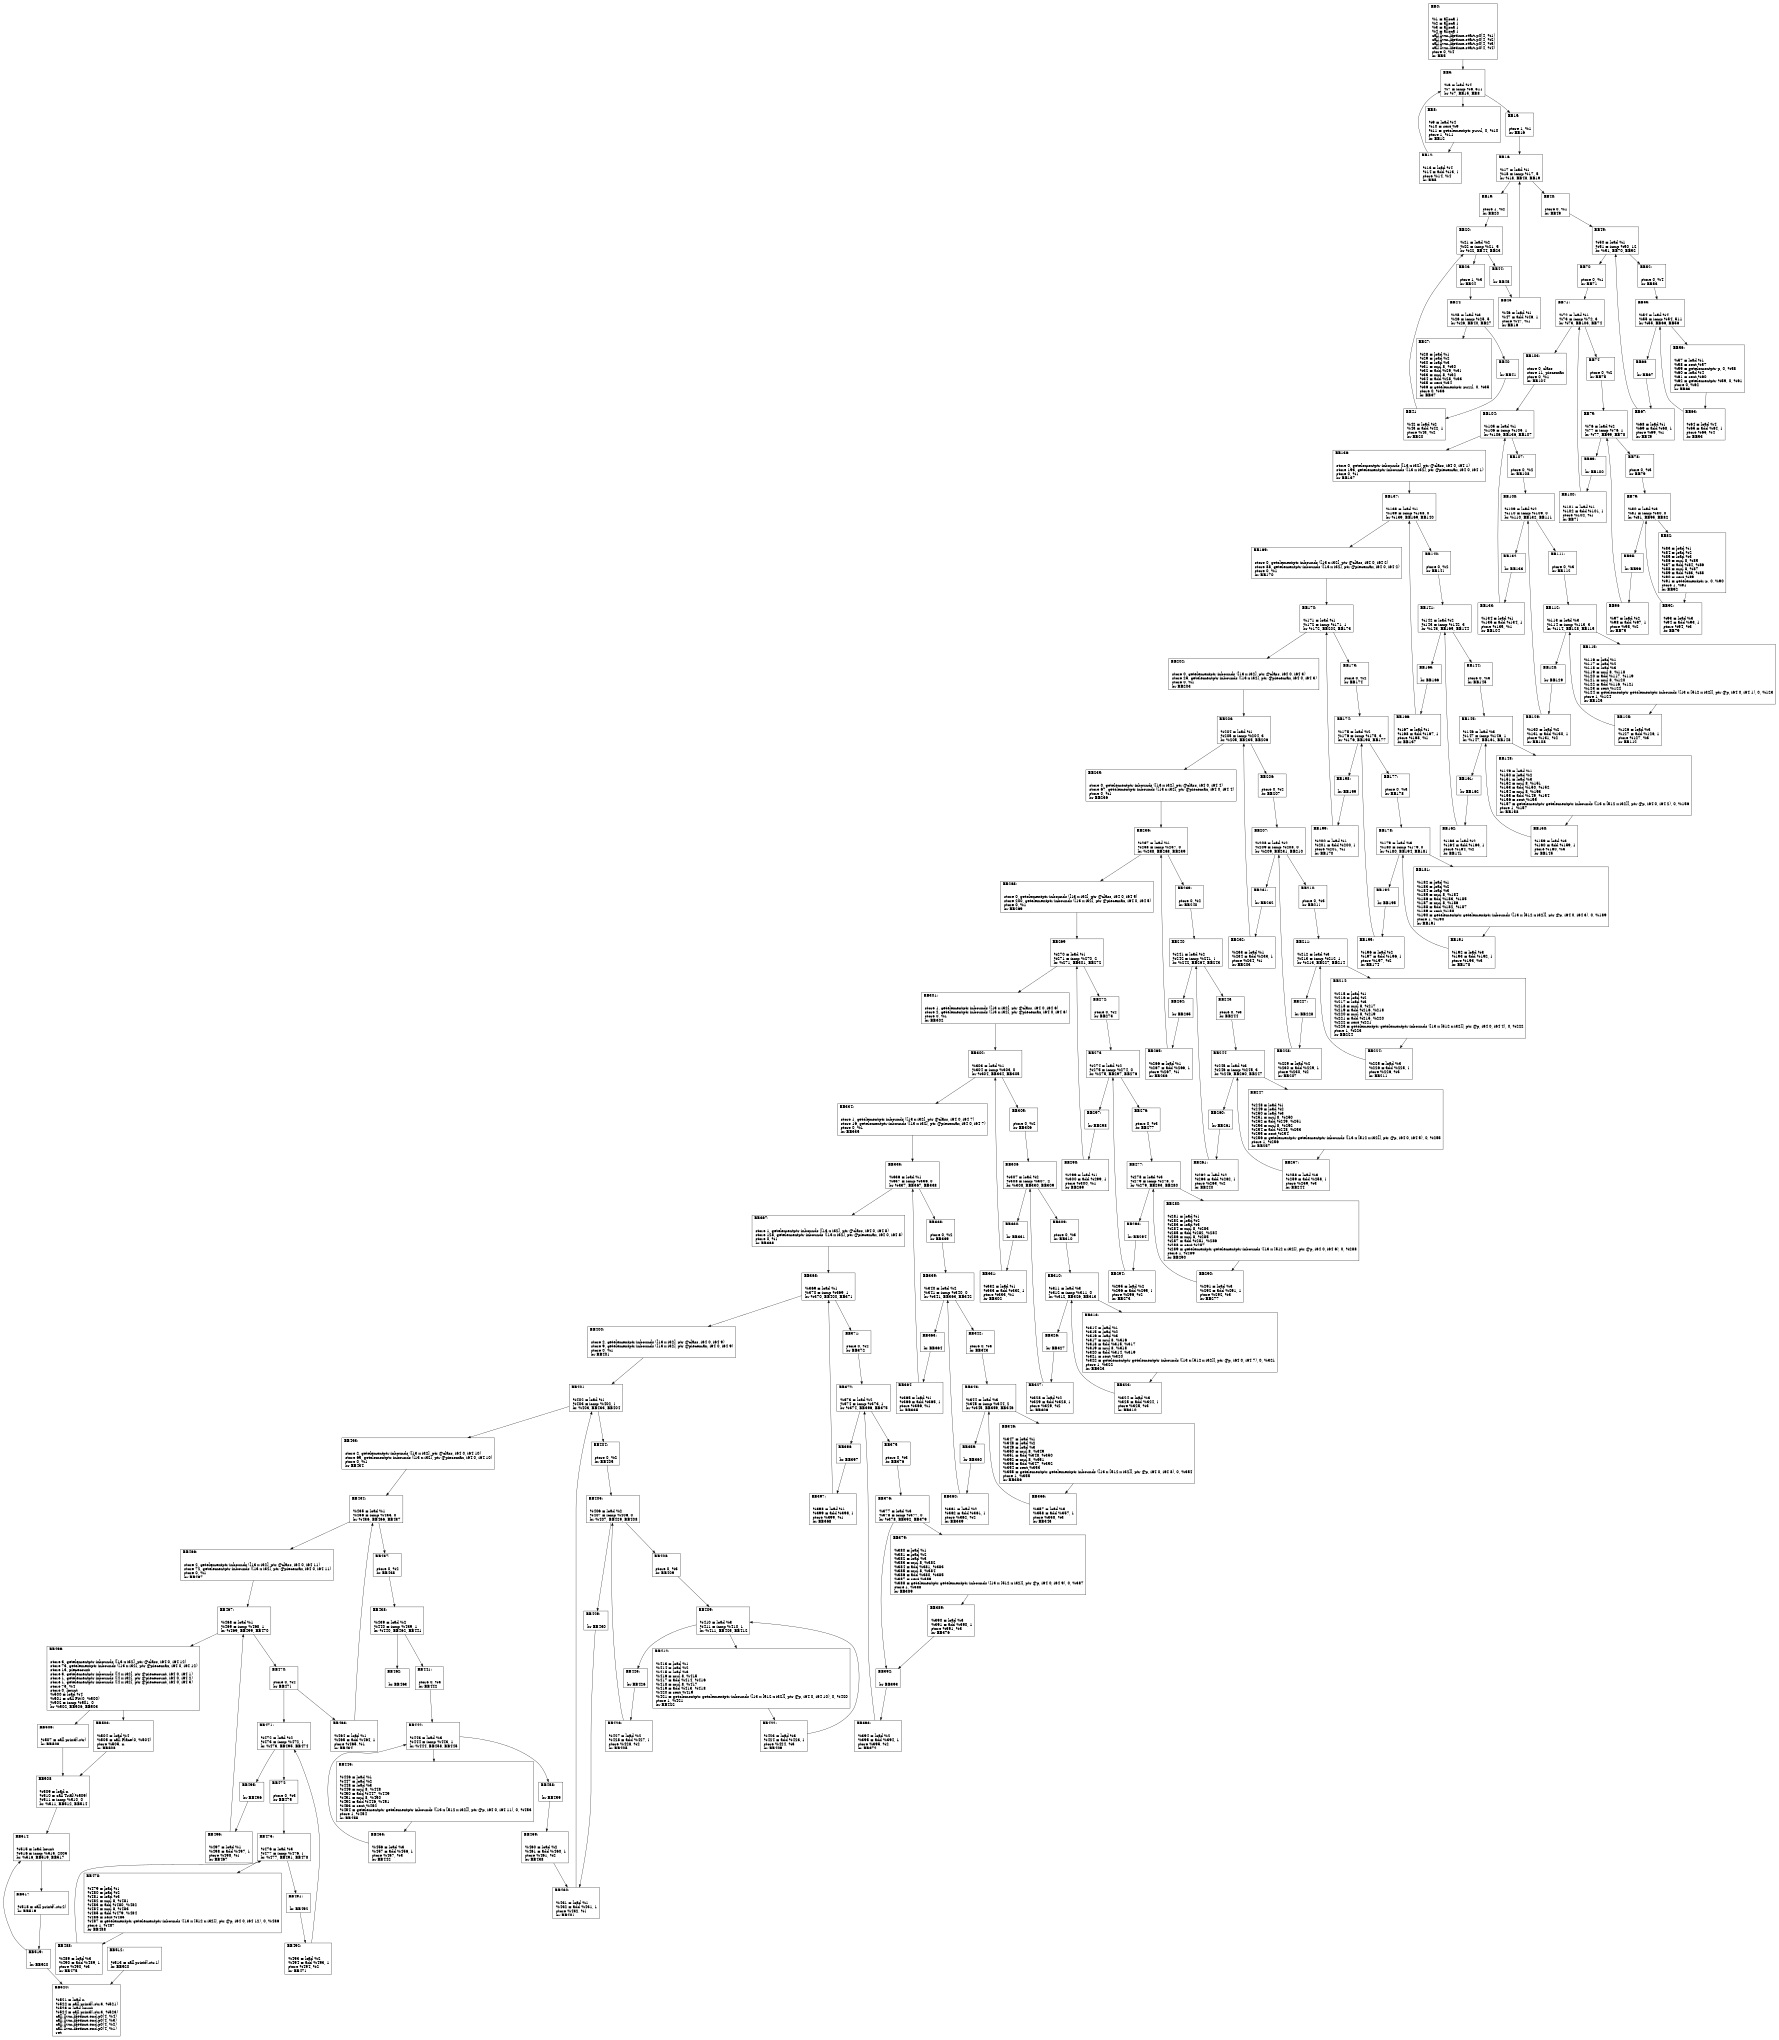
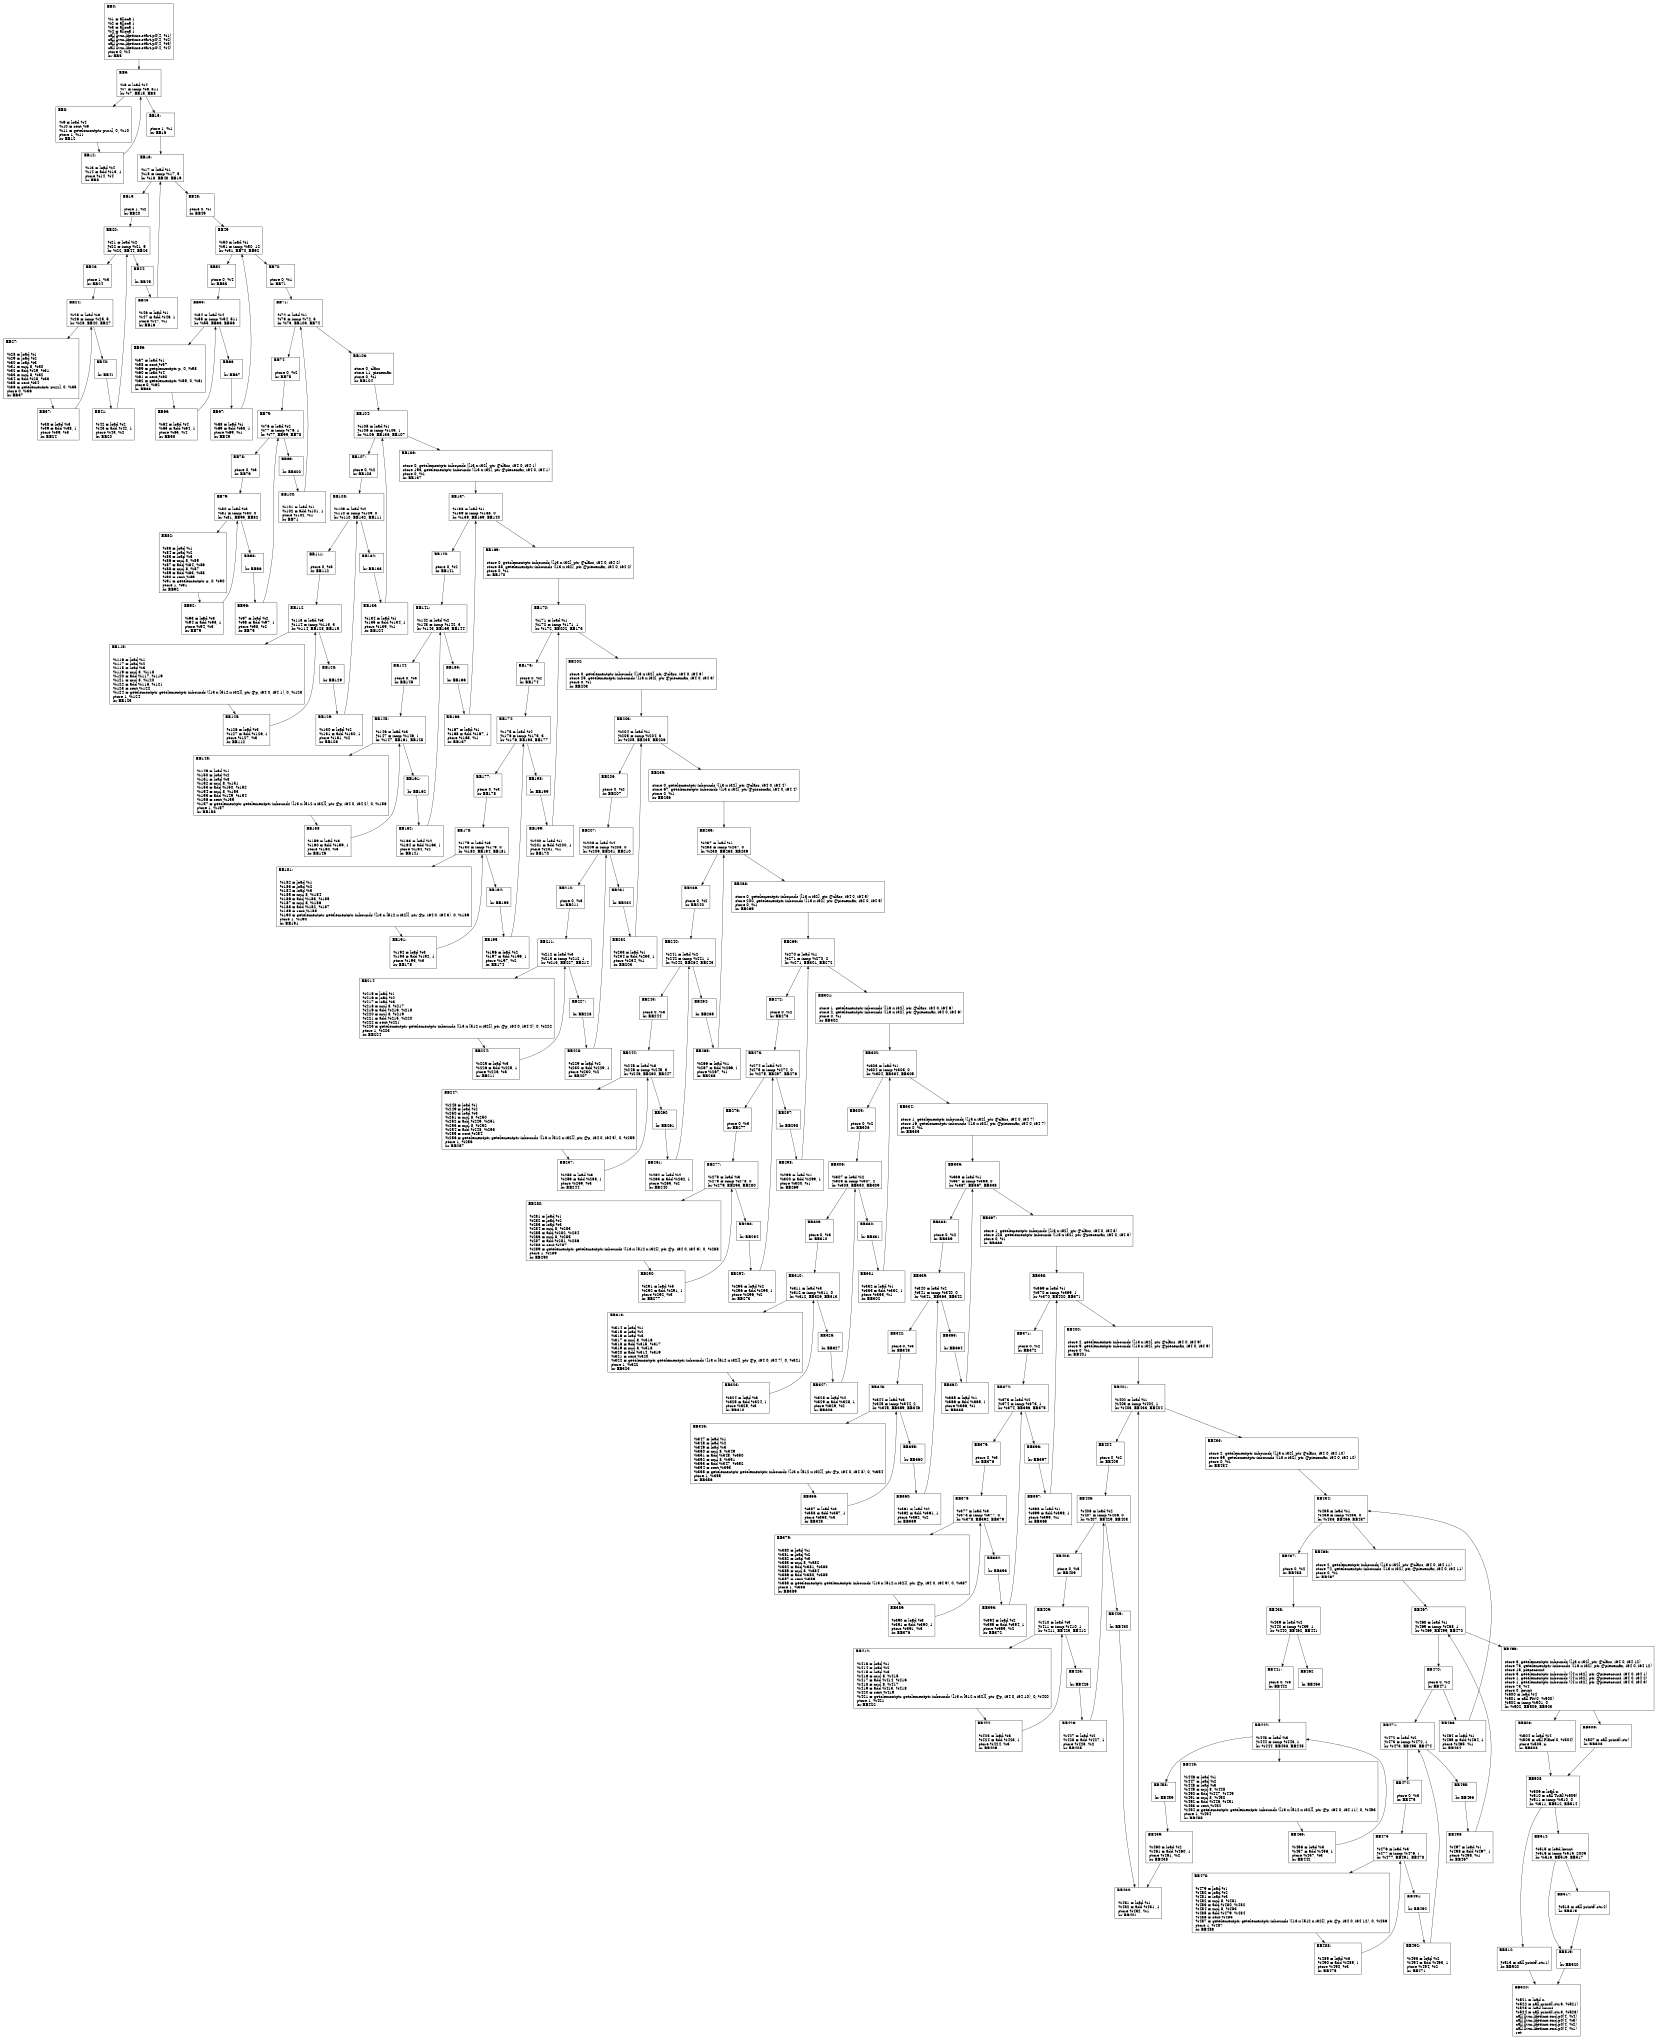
node "BB37:": added
node "BB99:": text "br BB100" -> "br BB300"
edge "BB389:" -> "BB392:": now "BB389:" -> "BB376:"
edge "BB508:" -> "BB512:": added
edge "BB519:" -> "BB514:": reversed
